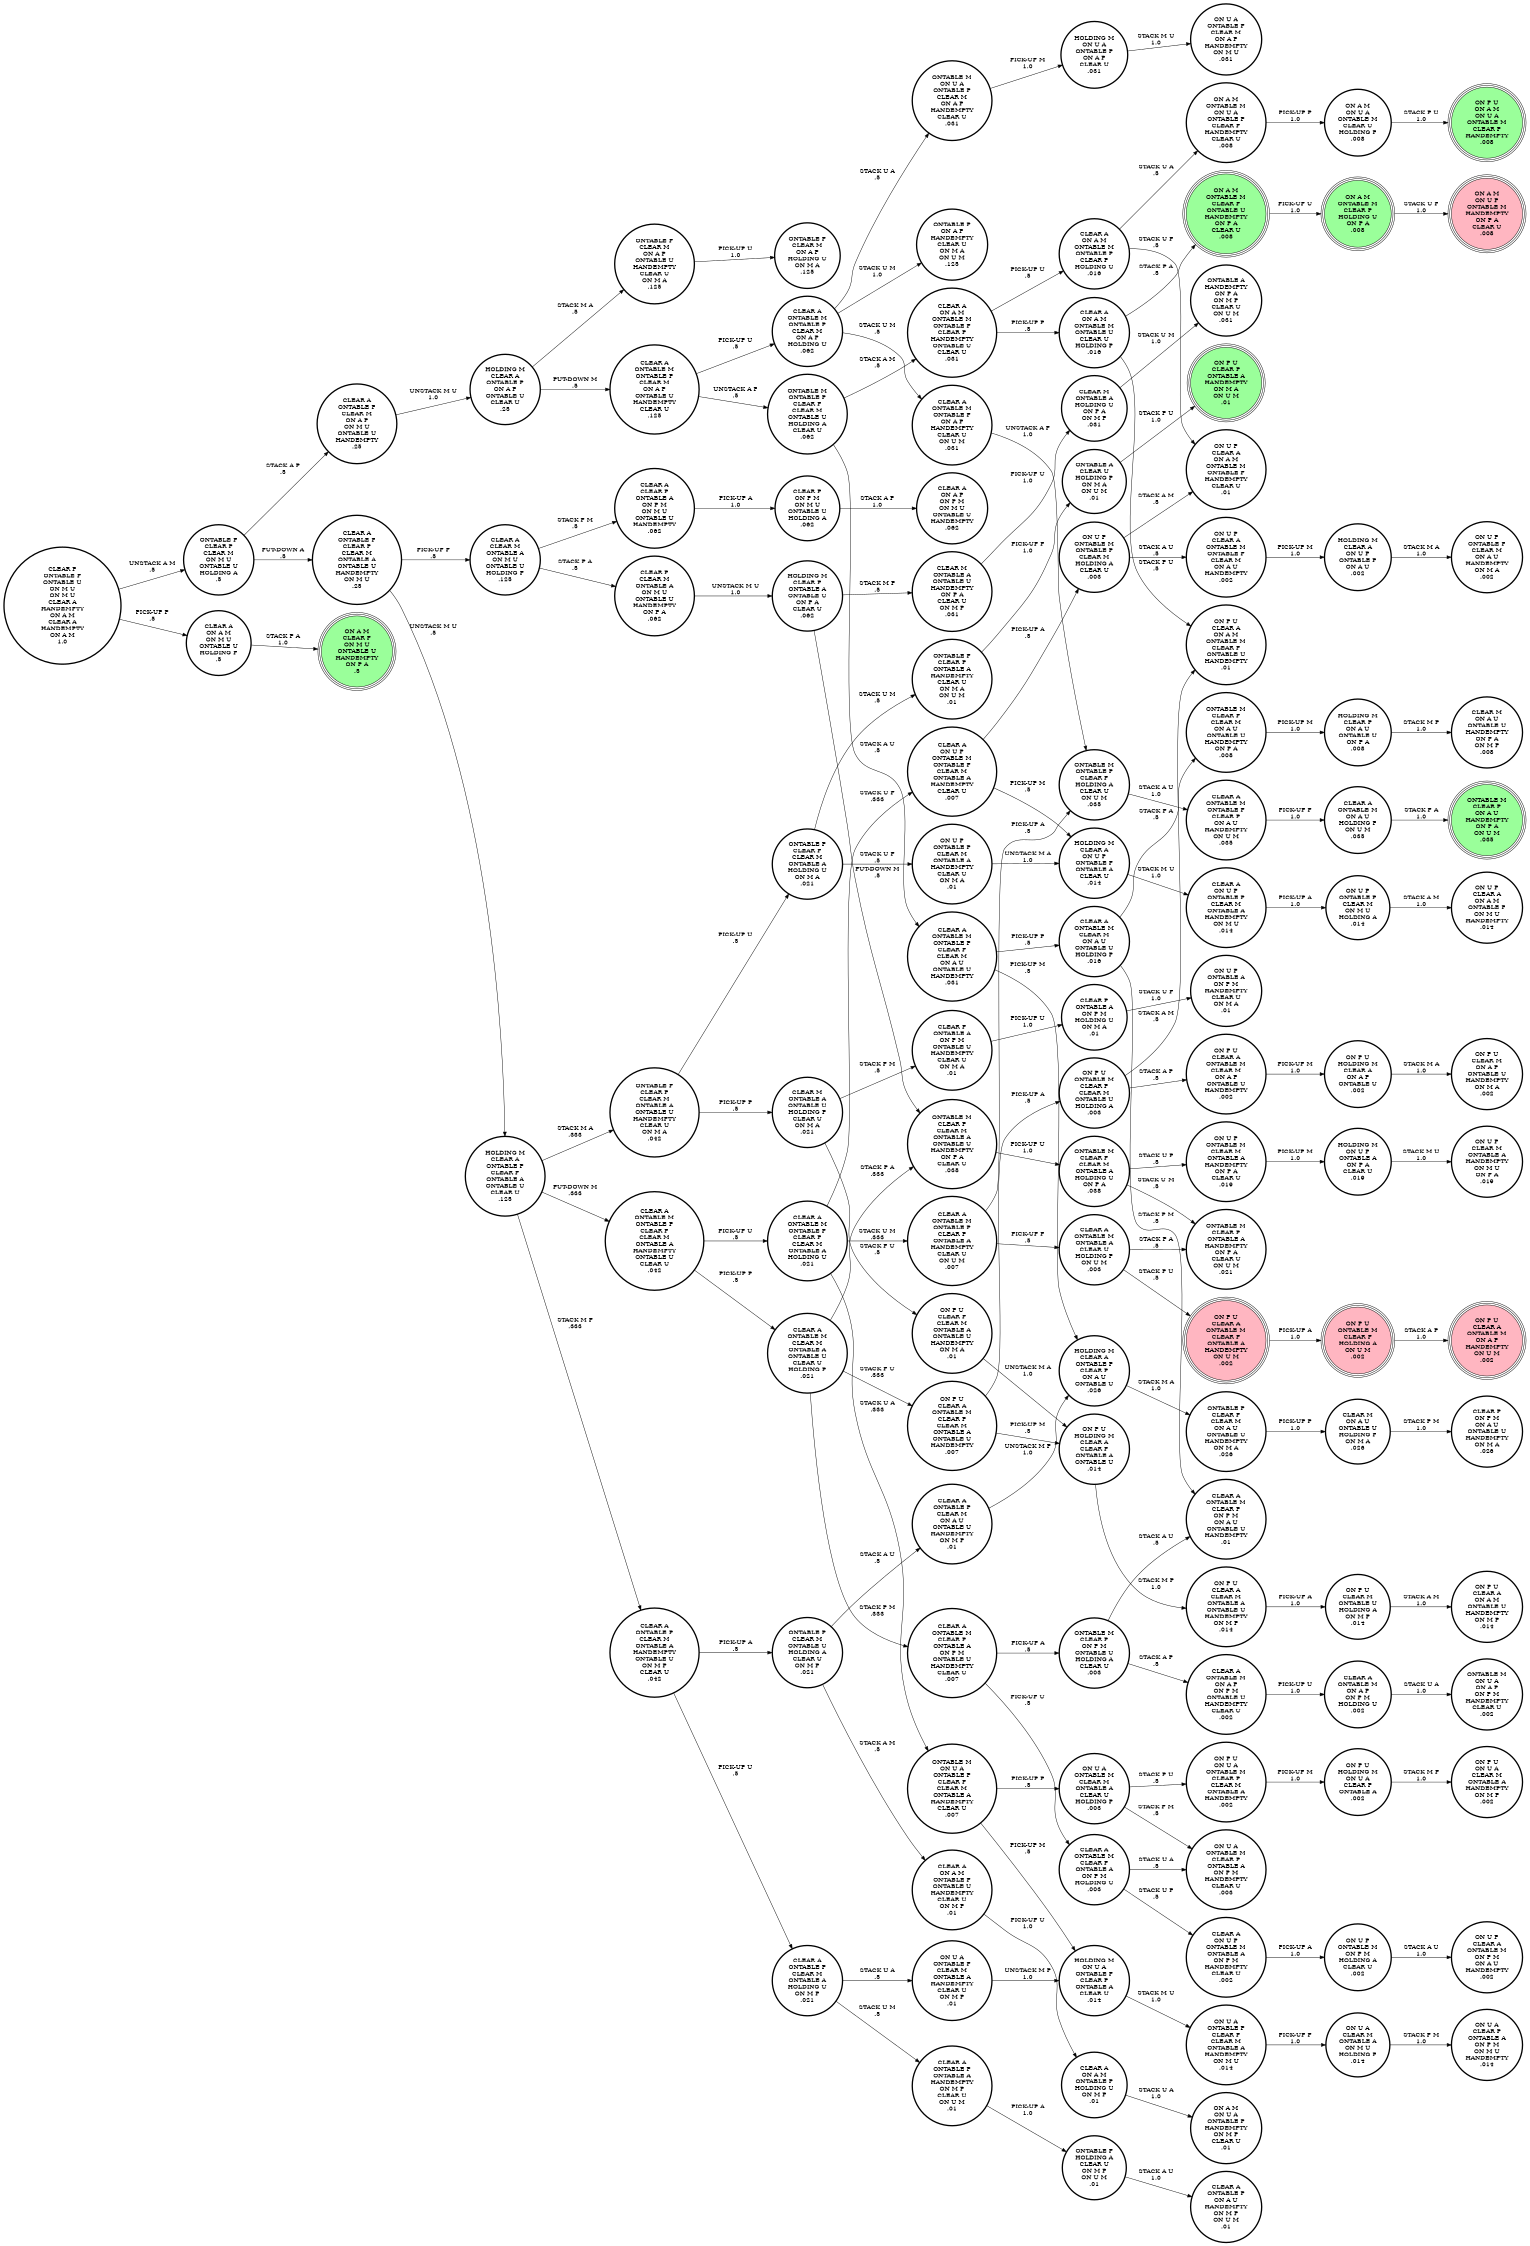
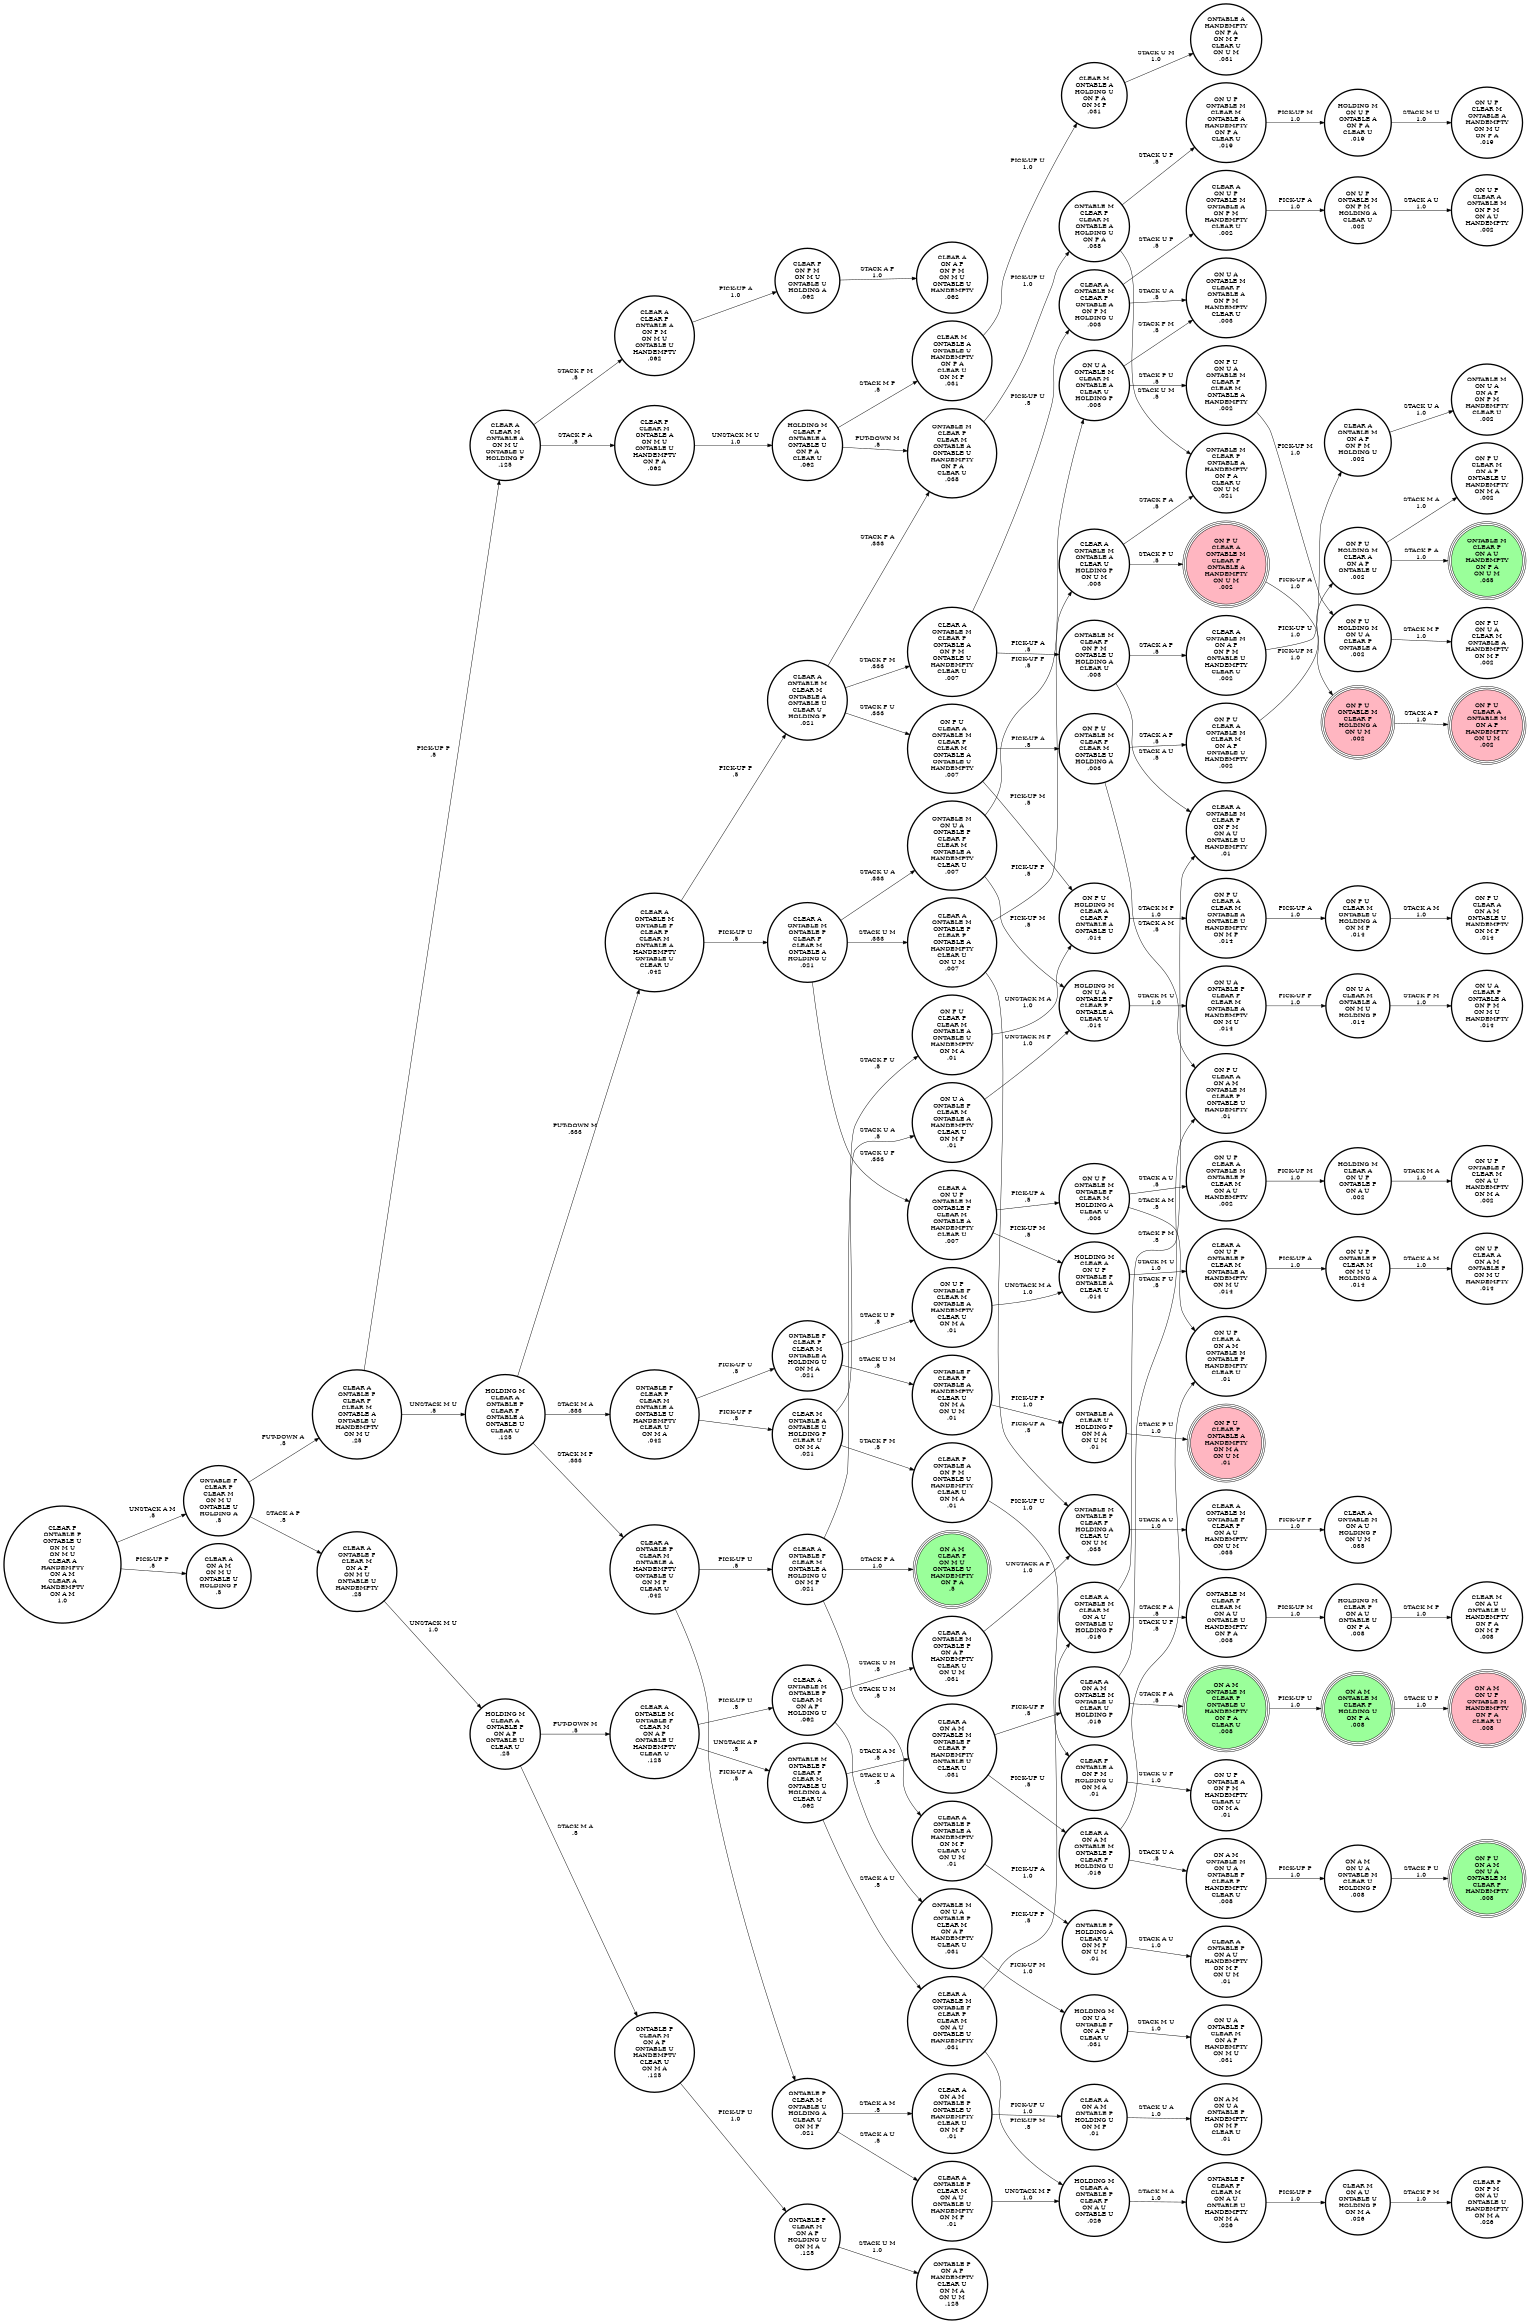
edge "CLEAR A ONTABLE M ONTABLE P CLEAR M ON A P HOLDING U .062" -> "ONTABLE P ON A P HANDEMPTY CLEAR U ON M A ON U M .125": now "ONTABLE P CLEAR M ON A P HOLDING U ON M A .125" -> "ONTABLE P ON A P HANDEMPTY CLEAR U ON M A ON U M .125"
node "ON P U CLEAR P ONTABLE A HANDEMPTY ON M A ON U M .01": fillcolor palegreen1 -> lightpink
edge "CLEAR A ON A M ON M U ONTABLE U HOLDING P .5" -> "ON A M CLEAR P ON M U ONTABLE U HANDEMPTY ON P A .5": now "CLEAR A ONTABLE P CLEAR M ONTABLE A HOLDING U ON M P .021" -> "ON A M CLEAR P ON M U ONTABLE U HANDEMPTY ON P A .5"
edge "CLEAR A ONTABLE M ON A U HOLDING P ON U M .035" -> "ONTABLE M CLEAR P ON A U HANDEMPTY ON P A ON U M .035": now "ON P U HOLDING M CLEAR A ON A P ONTABLE U .002" -> "ONTABLE M CLEAR P ON A U HANDEMPTY ON P A ON U M .035"
